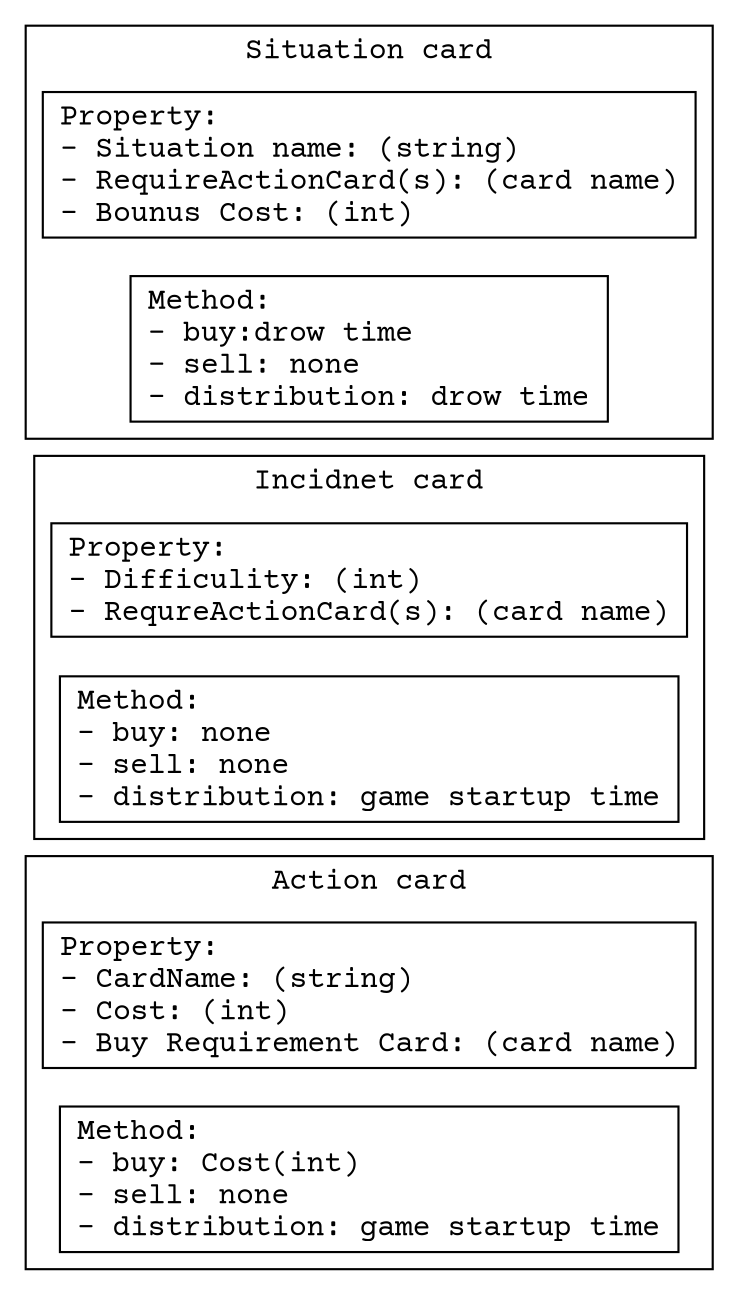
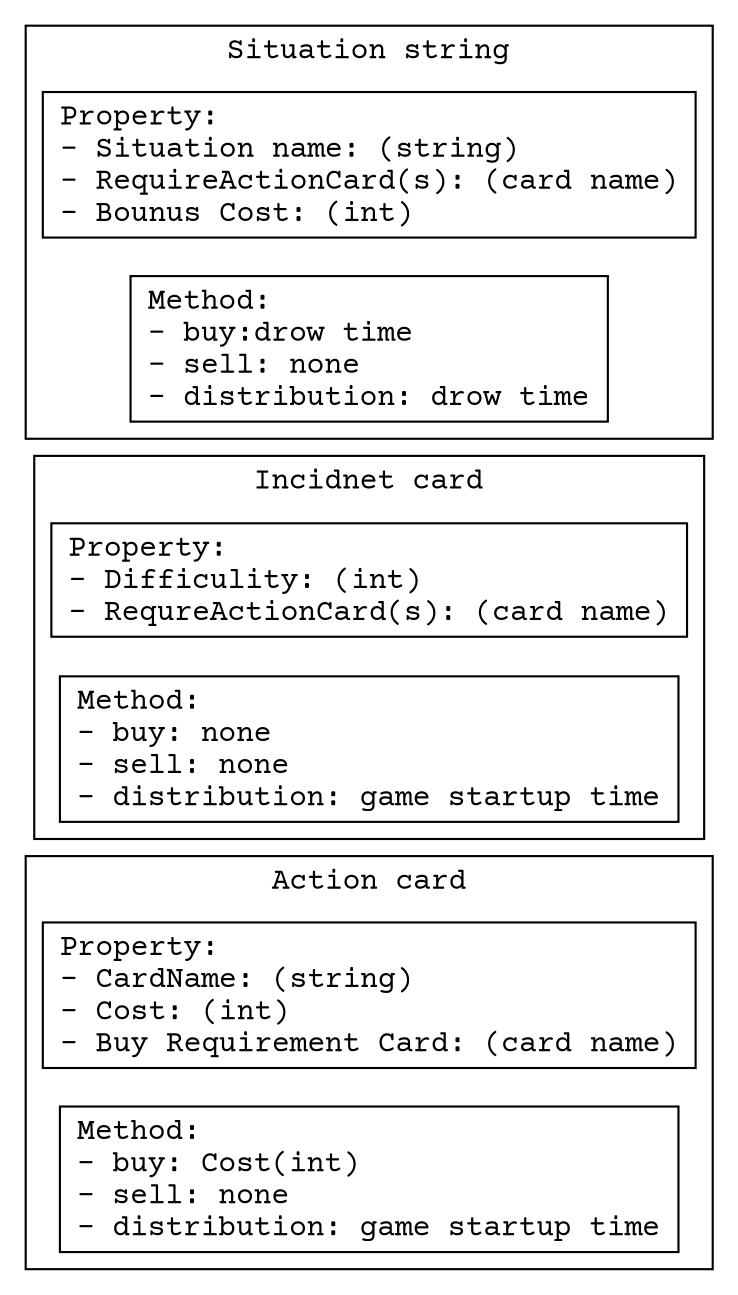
cluster "Situation card": label "Situation card" -> "Situation string"
